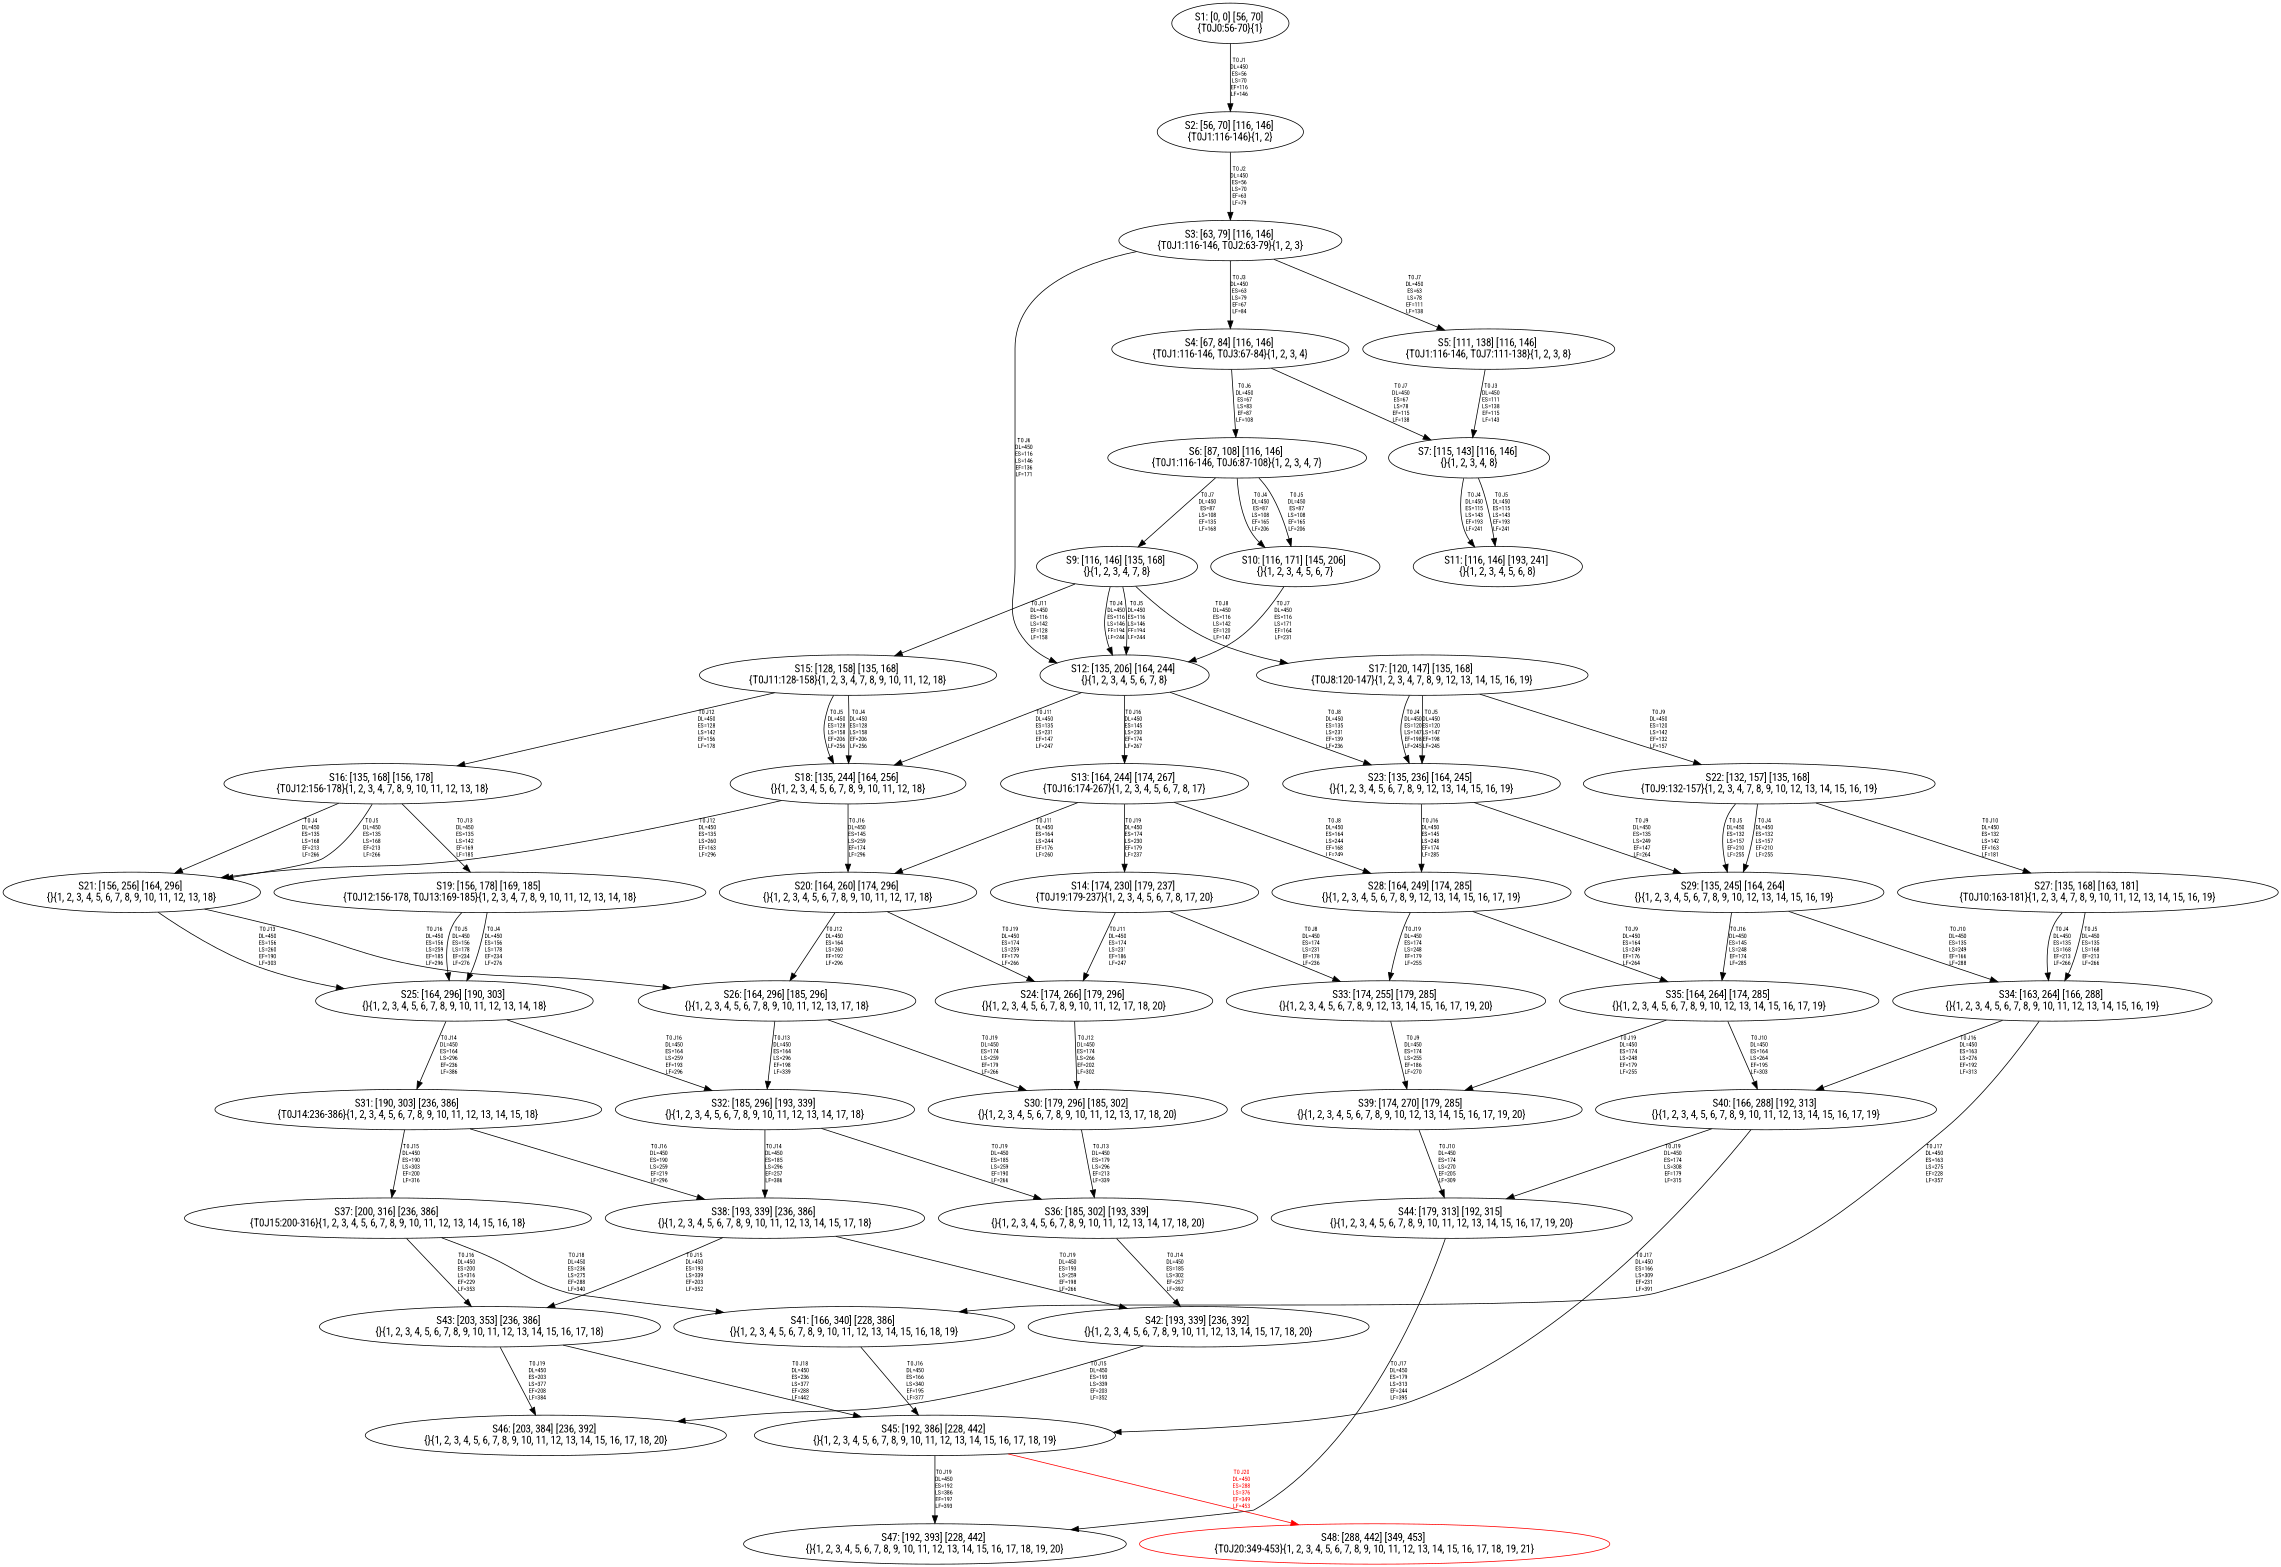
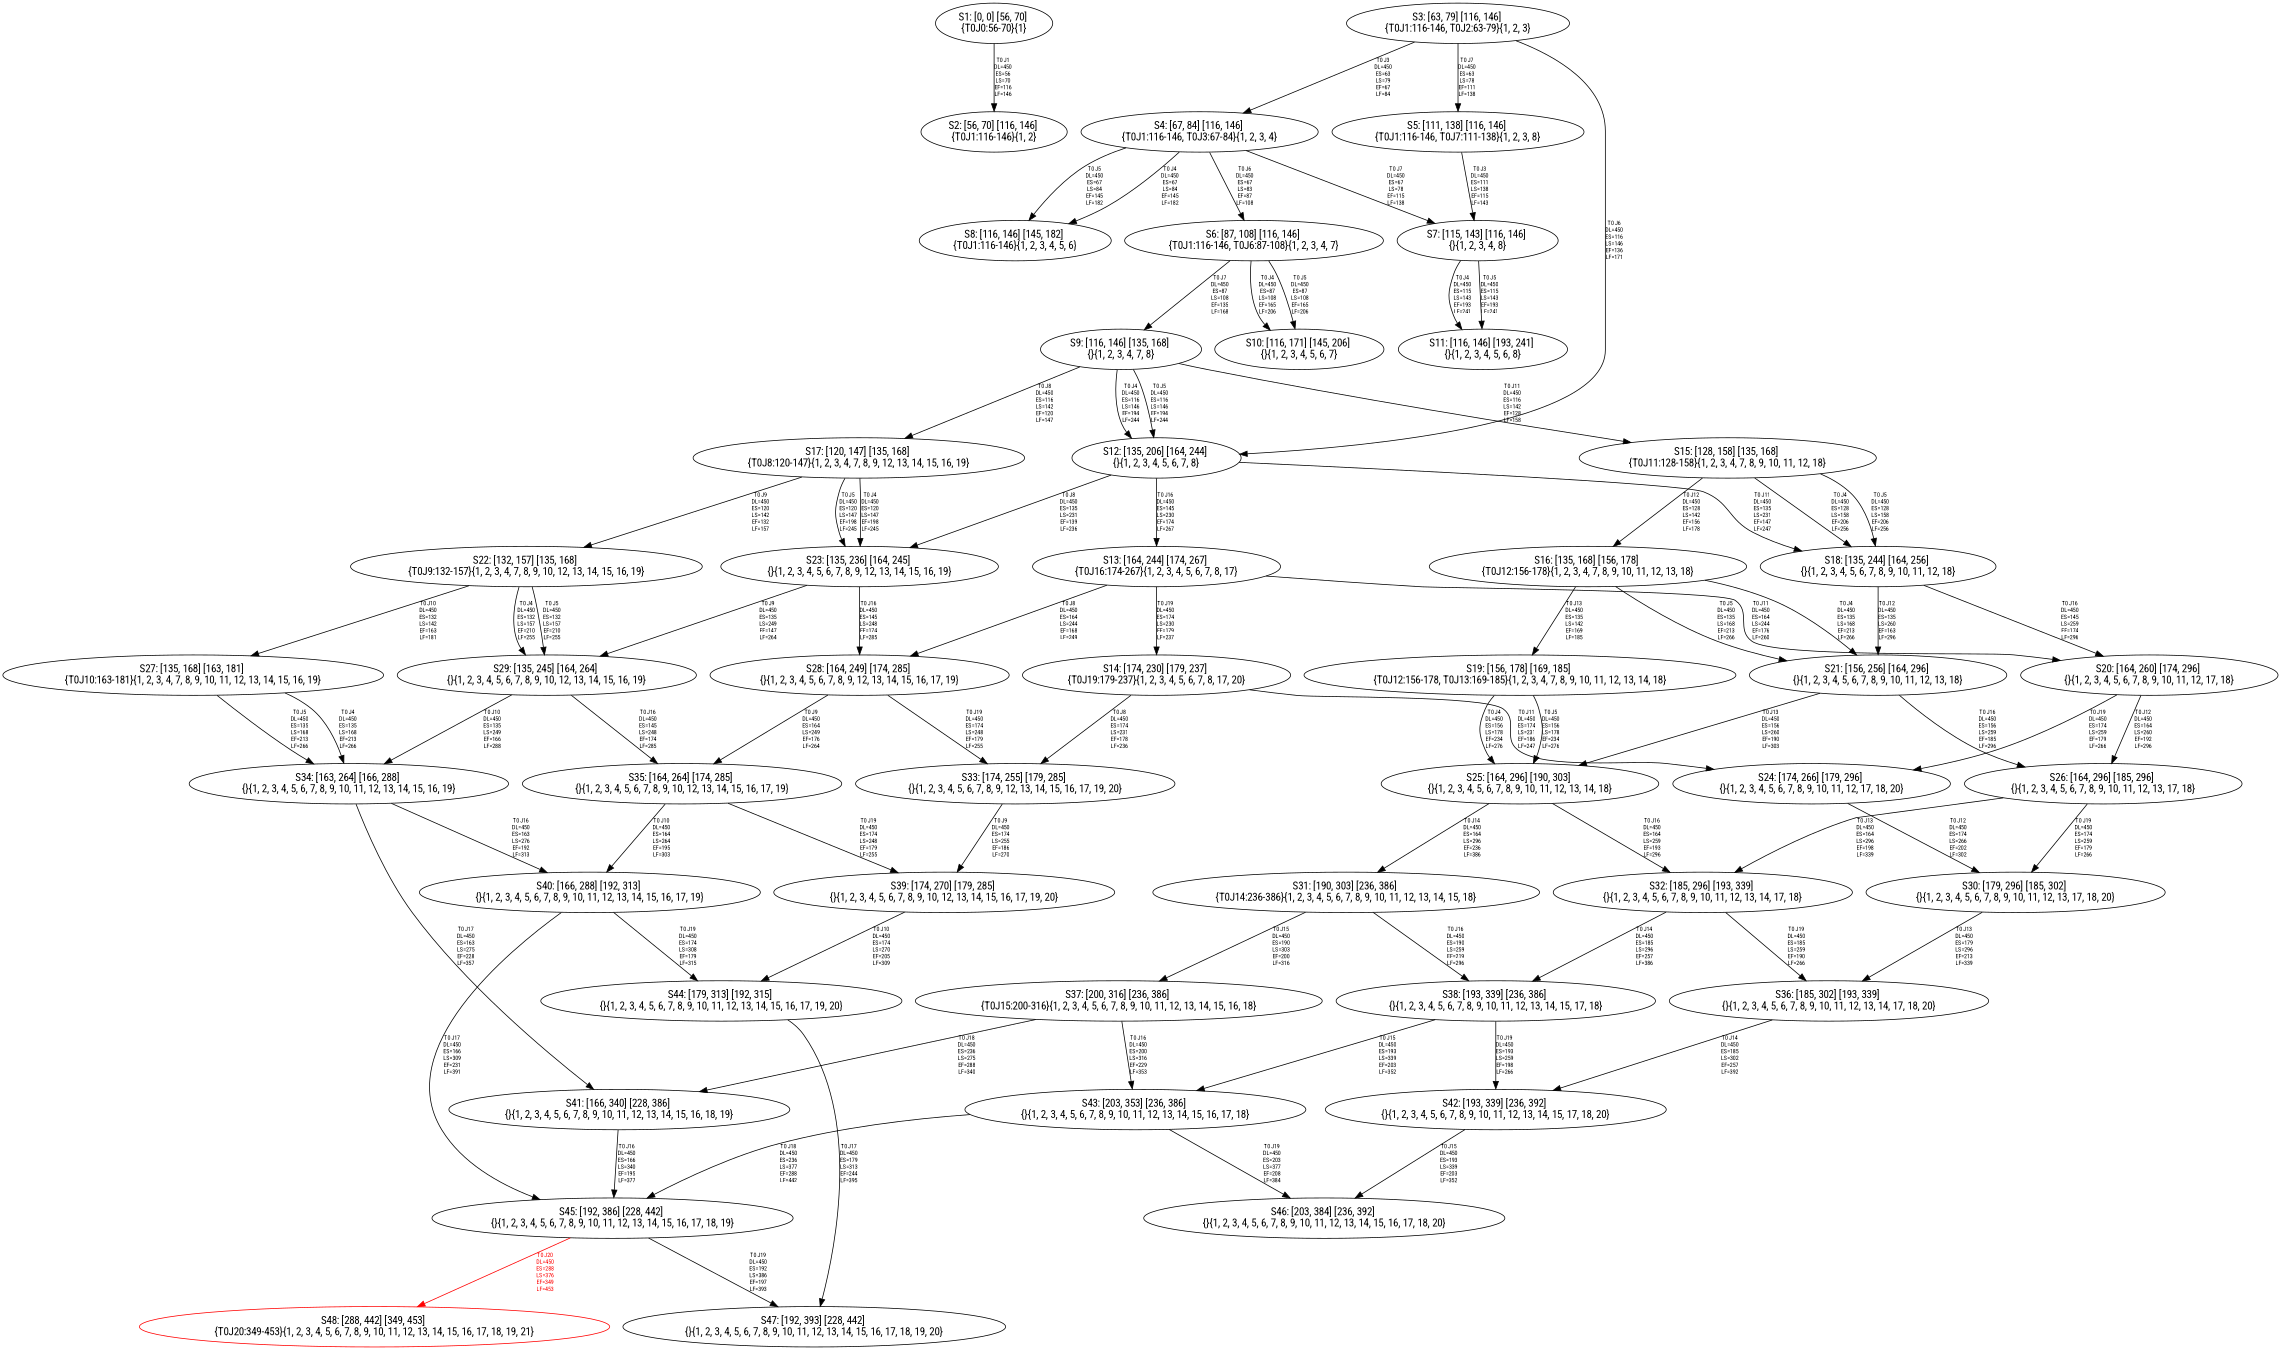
edge "S2: [56, 70] [116, 146] {T0J1:116-146}{1, 2}" -> "S3: [63, 79] [116, 146] {T0J1:116-146, T0J2:63-79}{1, 2, 3}": removed, label "T0 J2 DL=450 ES=56 LS=70 EF=63 LF=79"
node "S8: [116, 146] [145, 182] {T0J1:116-146}{1, 2, 3, 4, 5, 6}": added
edge "S10: [116, 171] [145, 206] {}{1, 2, 3, 4, 5, 6, 7}" -> "S12: [135, 206] [164, 244] {}{1, 2, 3, 4, 5, 6, 7, 8}": removed, label "T0 J7 DL=450 ES=116 LS=171 EF=164 LF=231"
